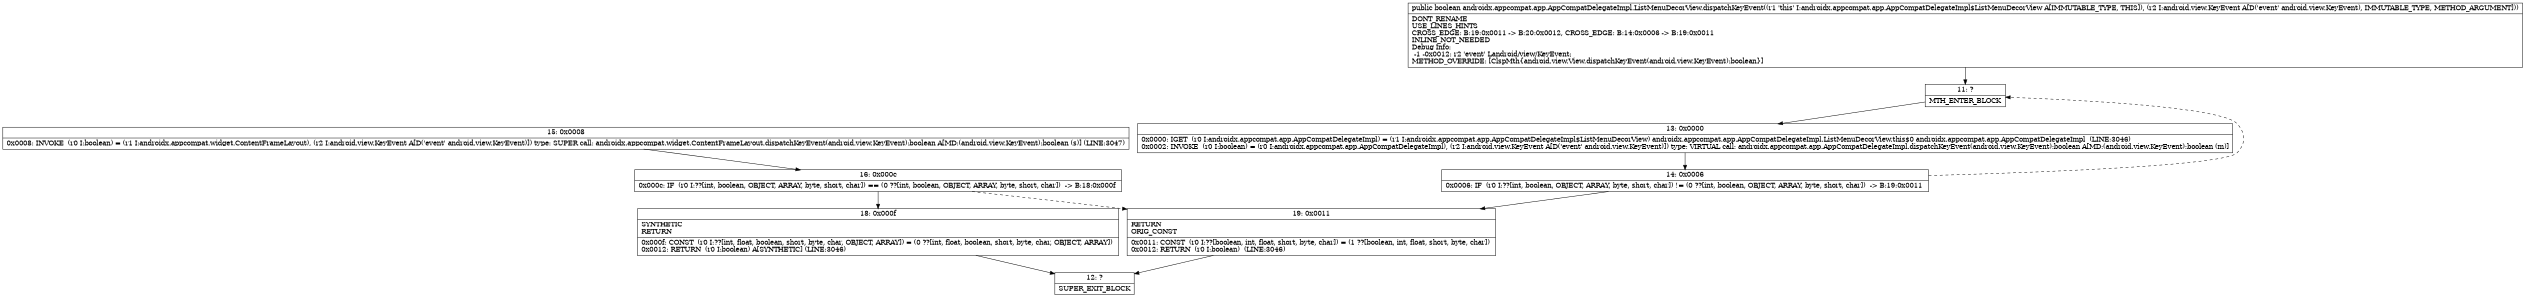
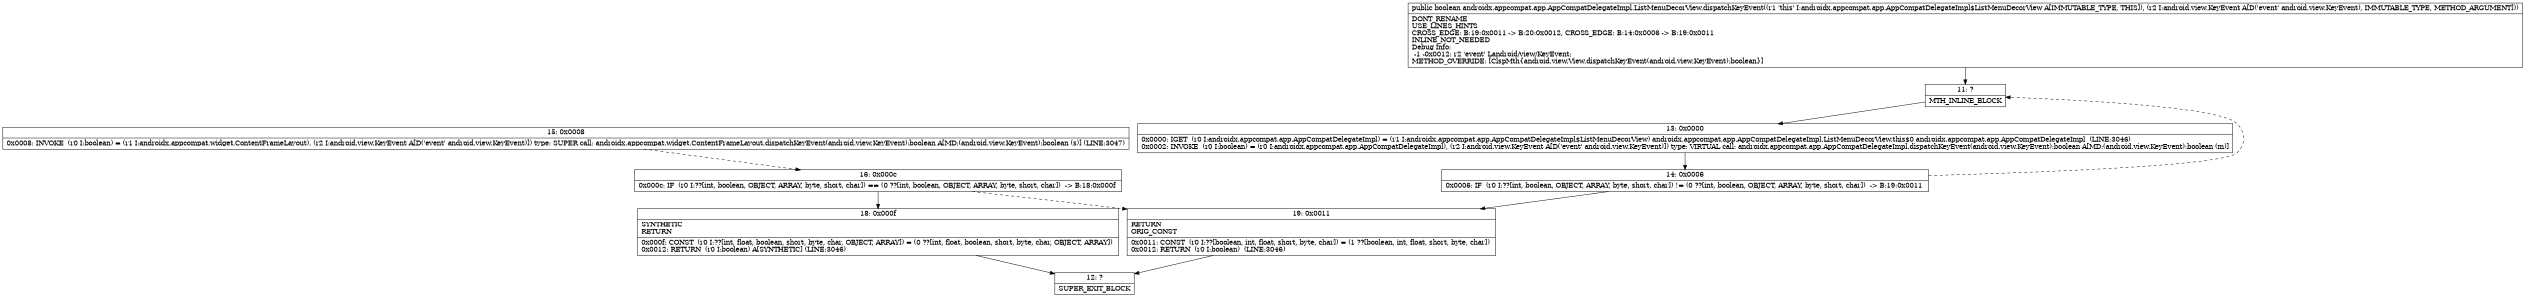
node "11: ?": text "MTH_ENTER_BLOCK" -> "MTH_INLINE_BLOCK"
edge "15: 0x0008" -> "16: 0x000c": style solid -> dashed
